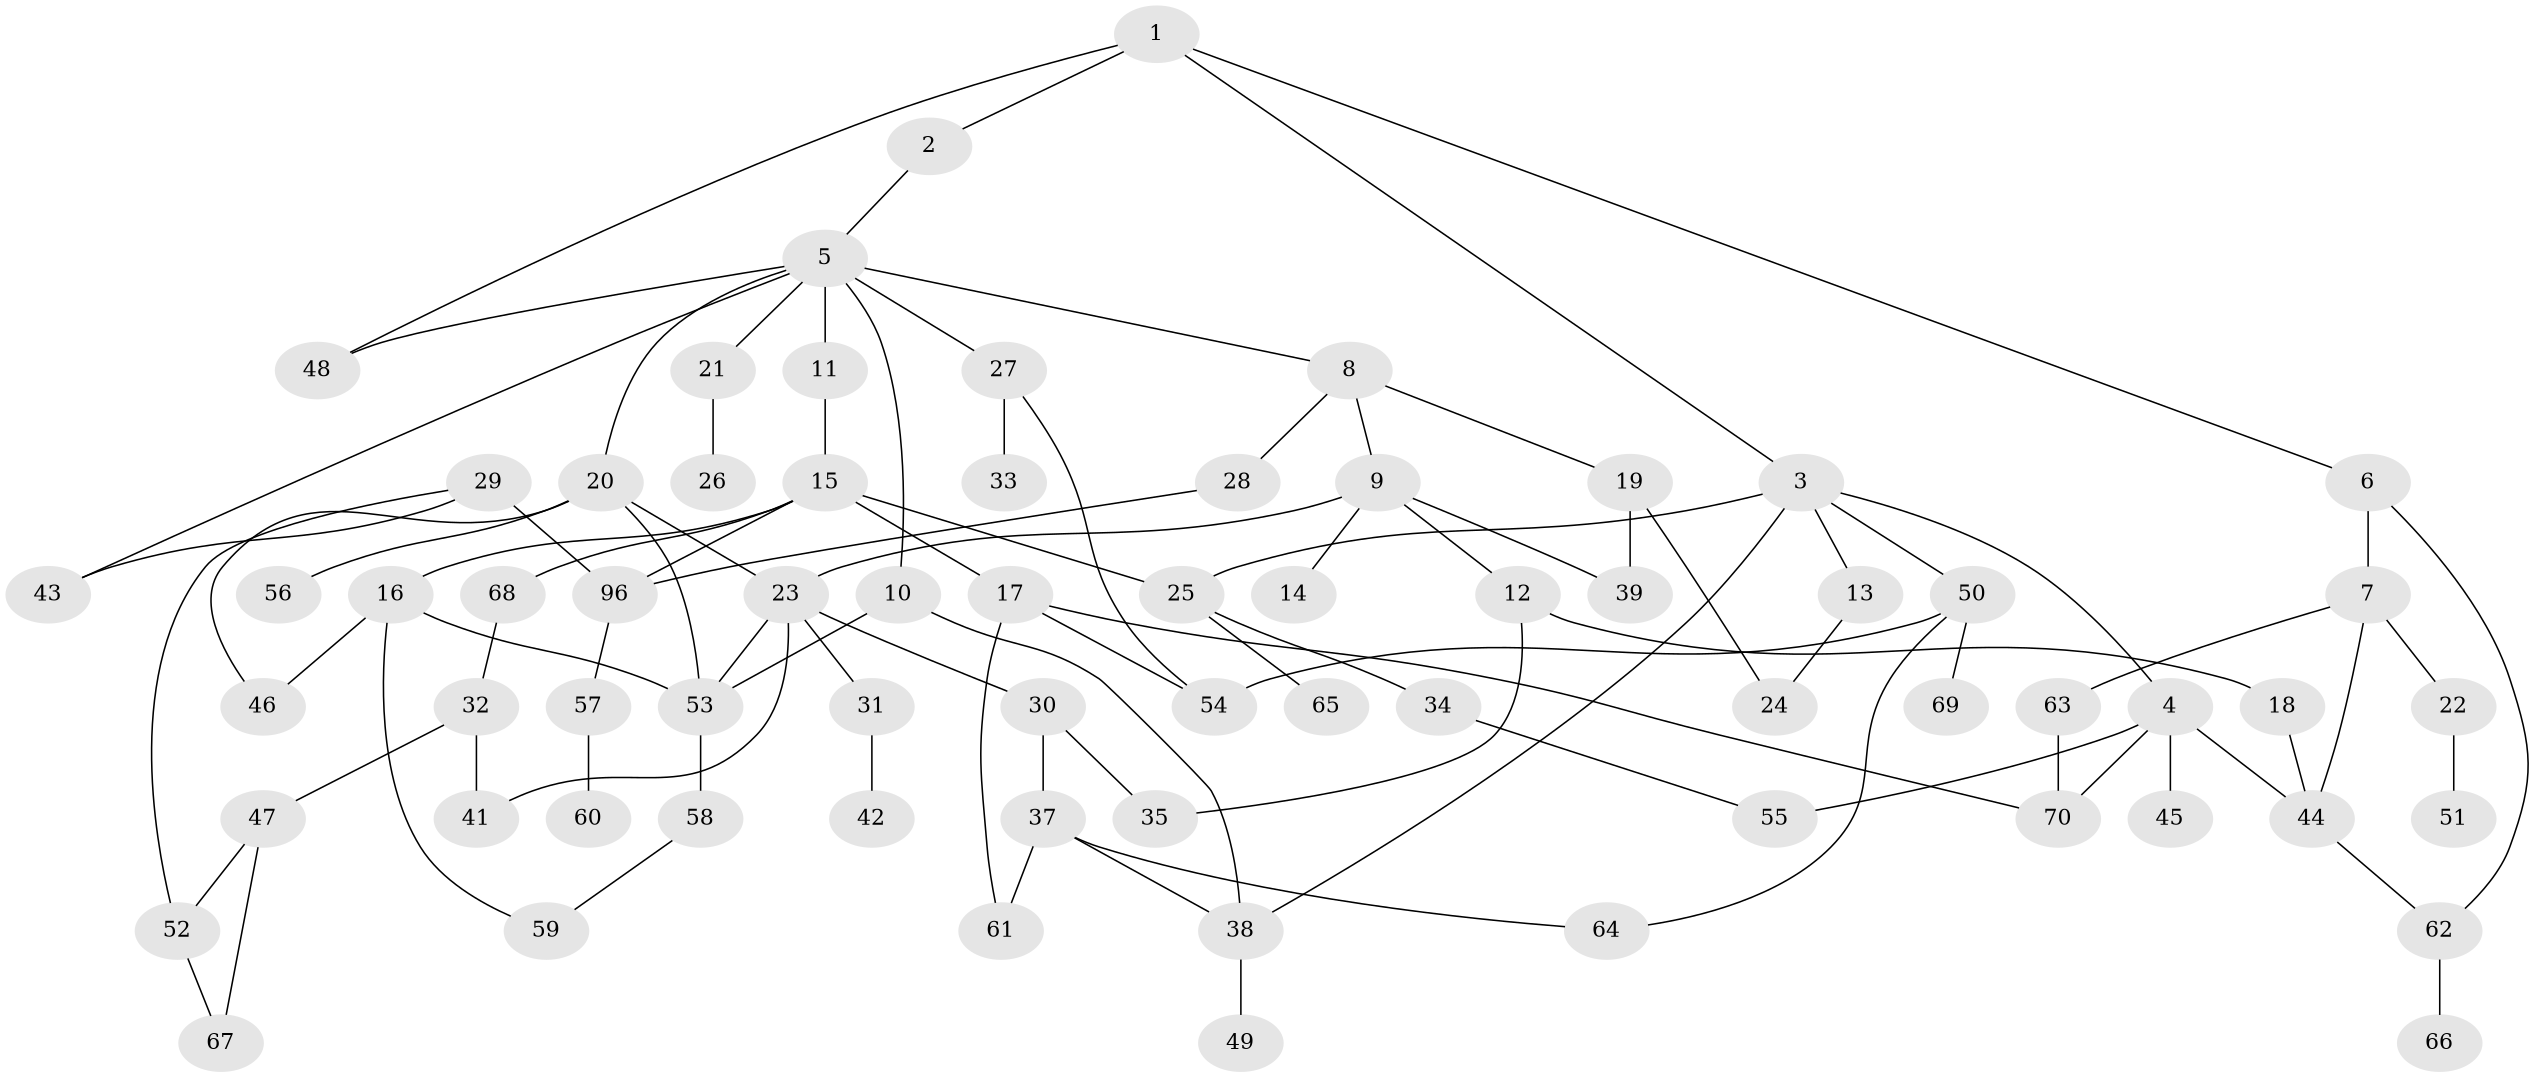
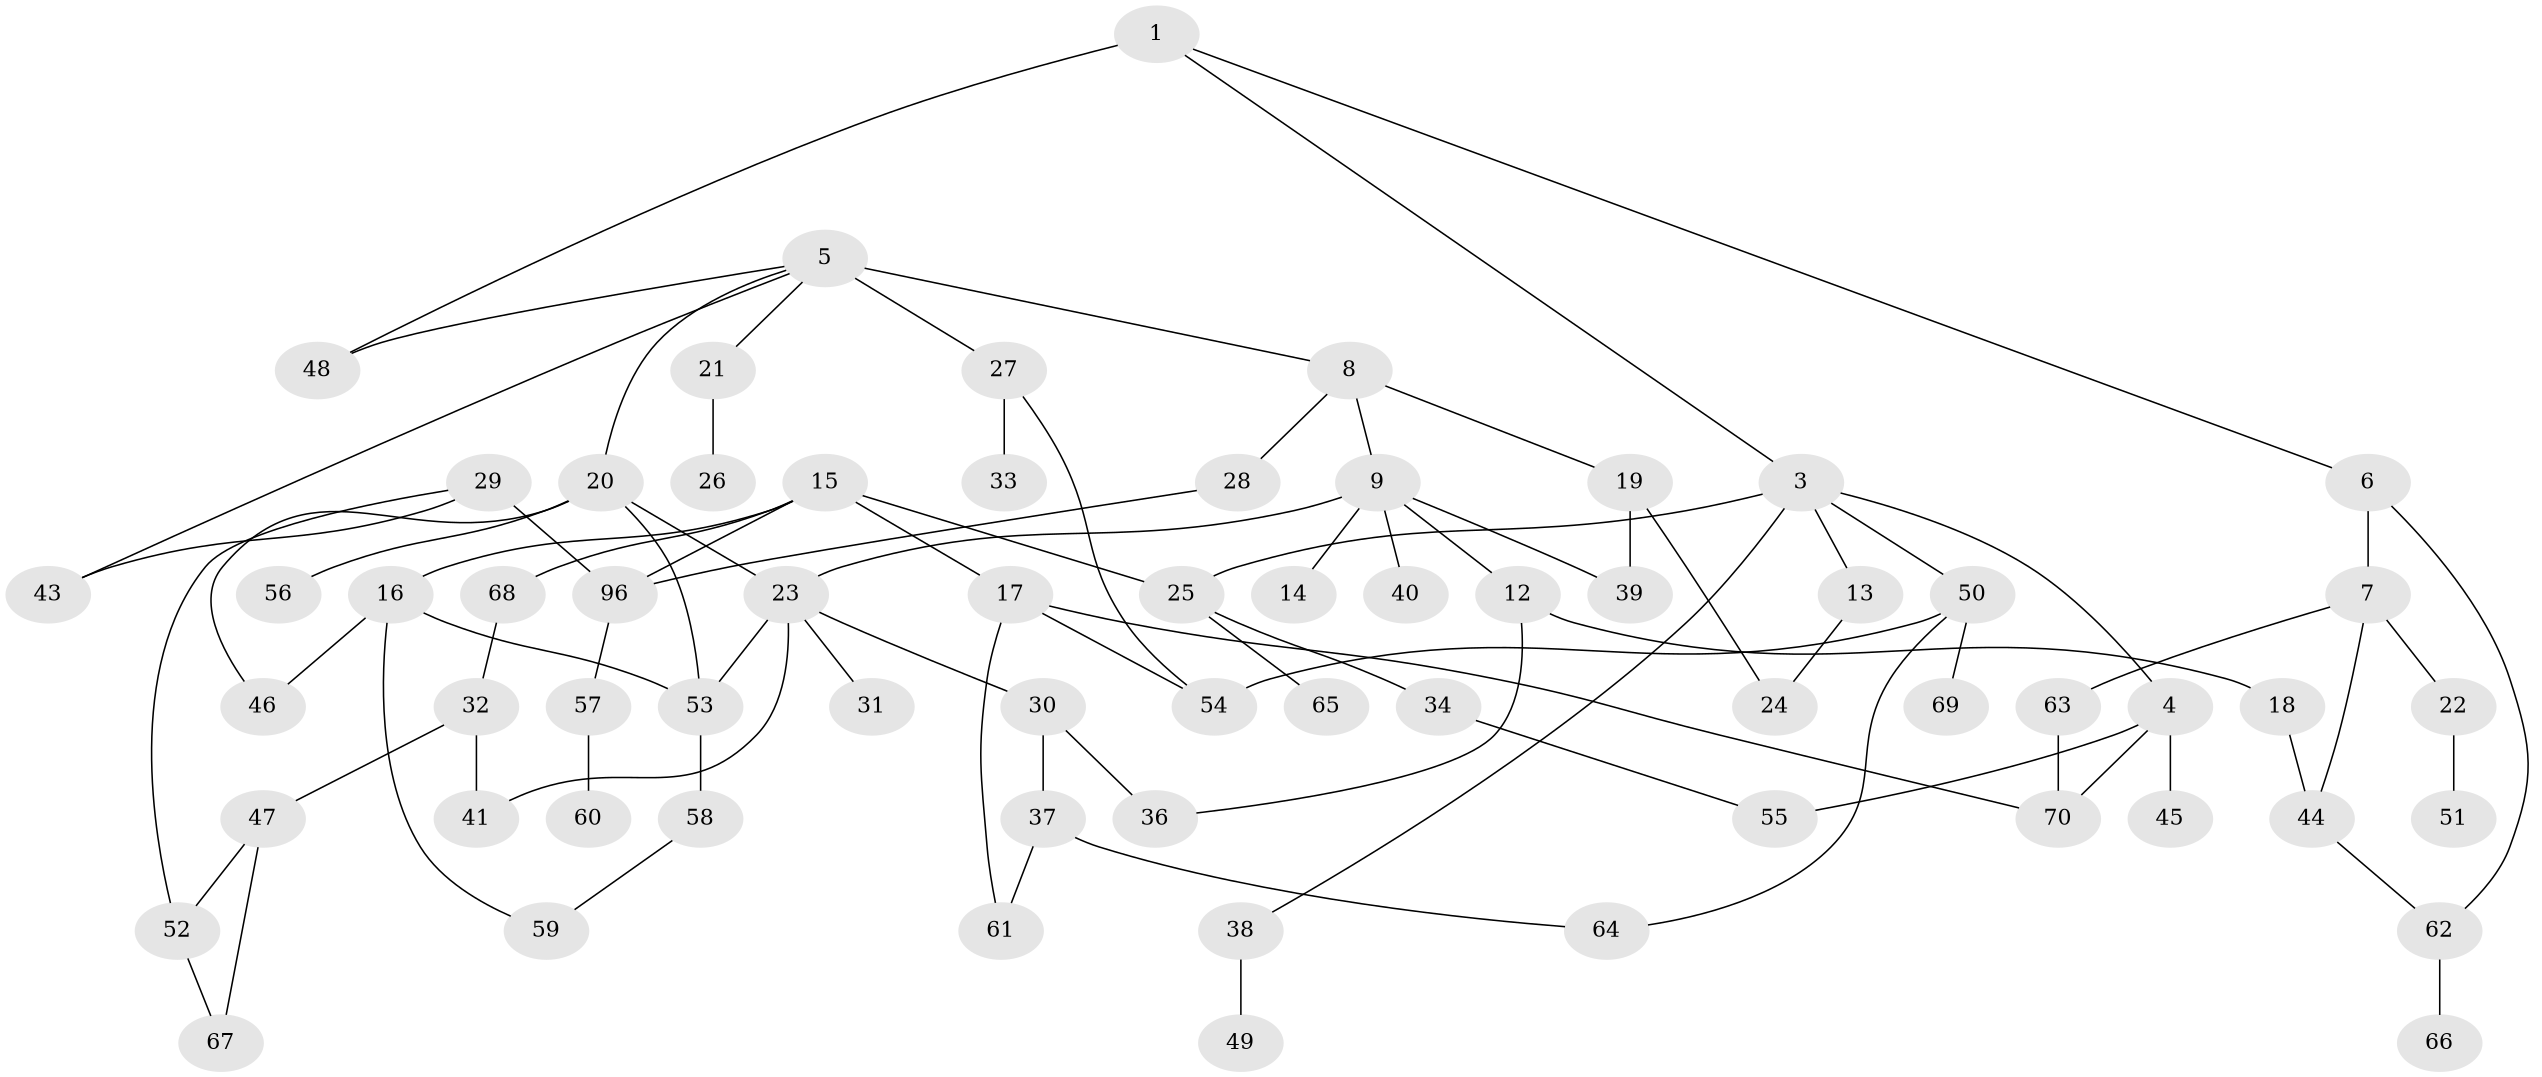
node "2": removed
node "11": removed
node "10": removed
node "40": added
edge "4" -- "44": removed
node "42": removed
node "35": label "35" -> "36"
edge "37" -- "38": removed
